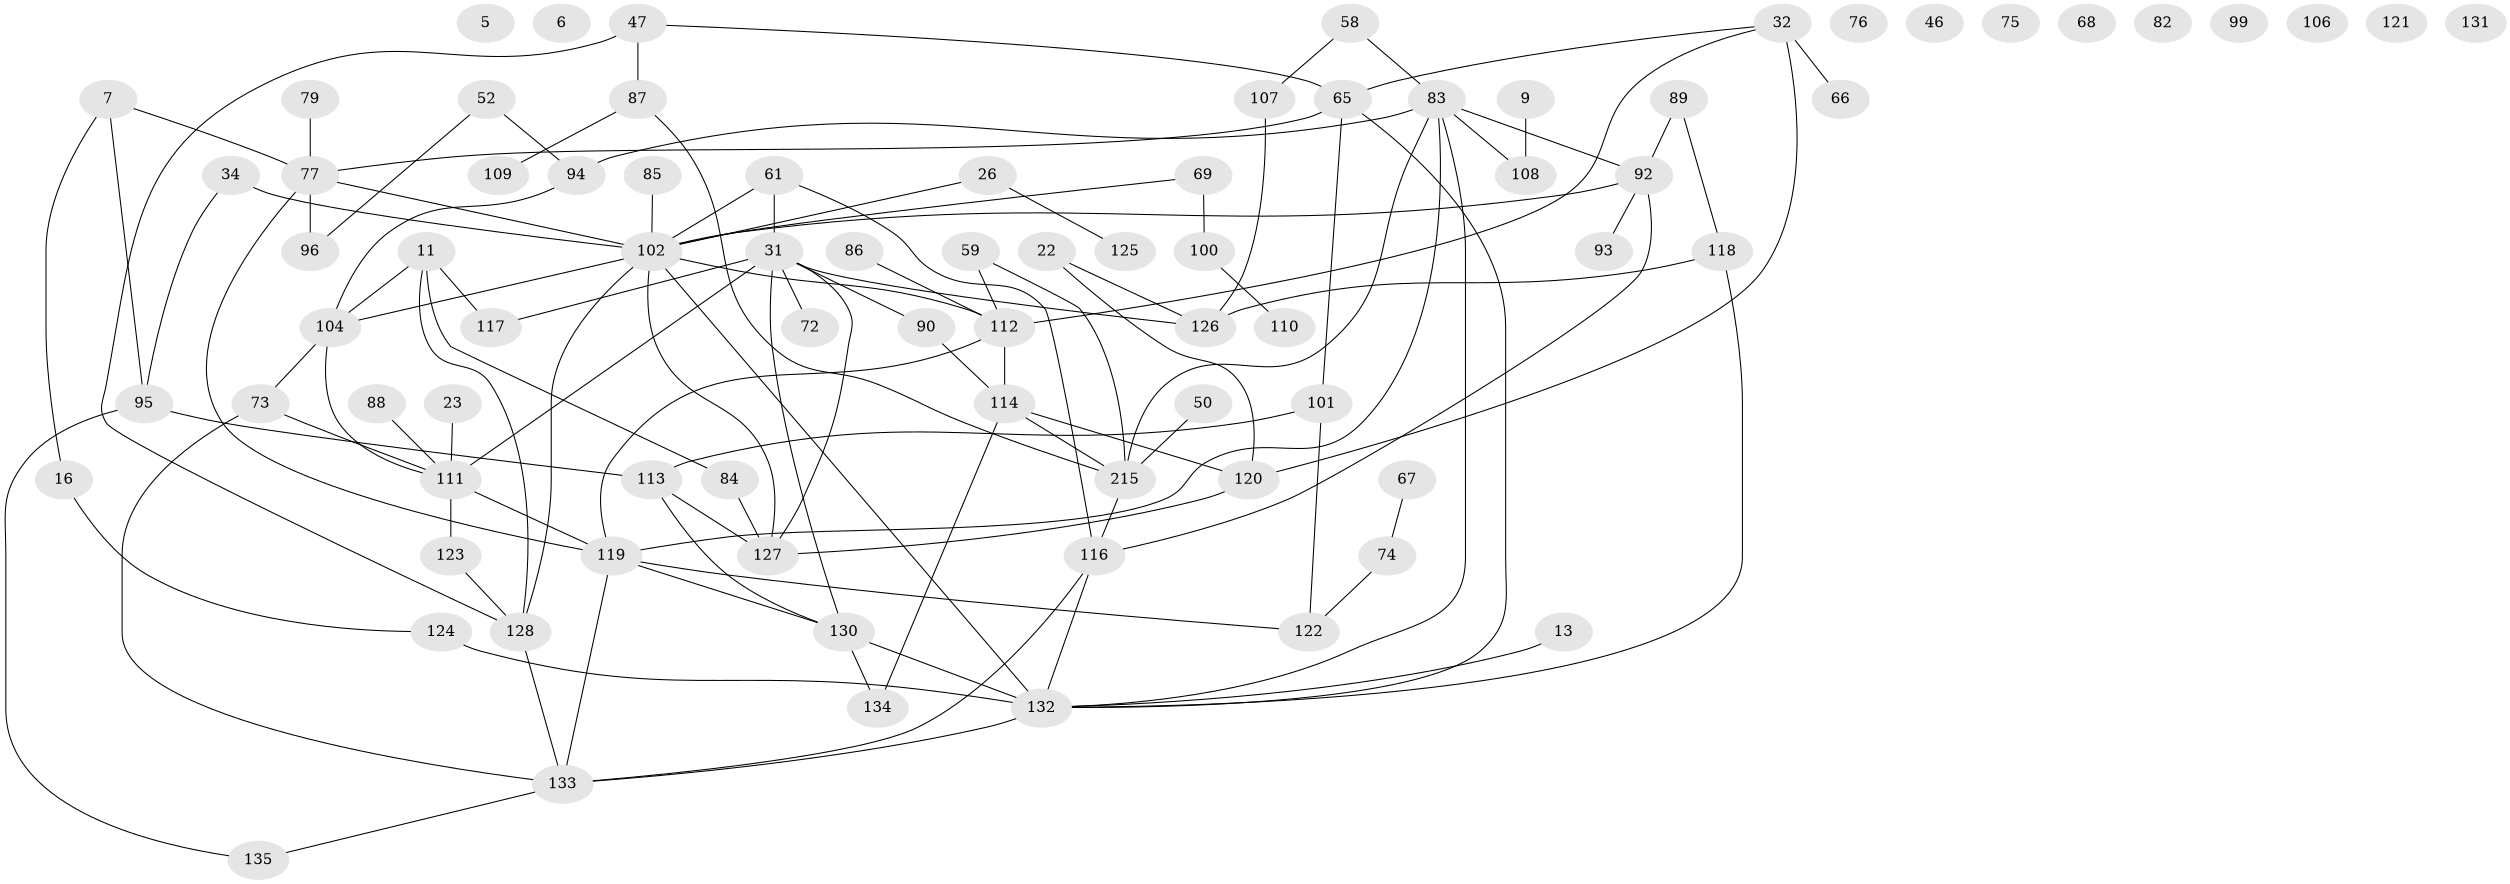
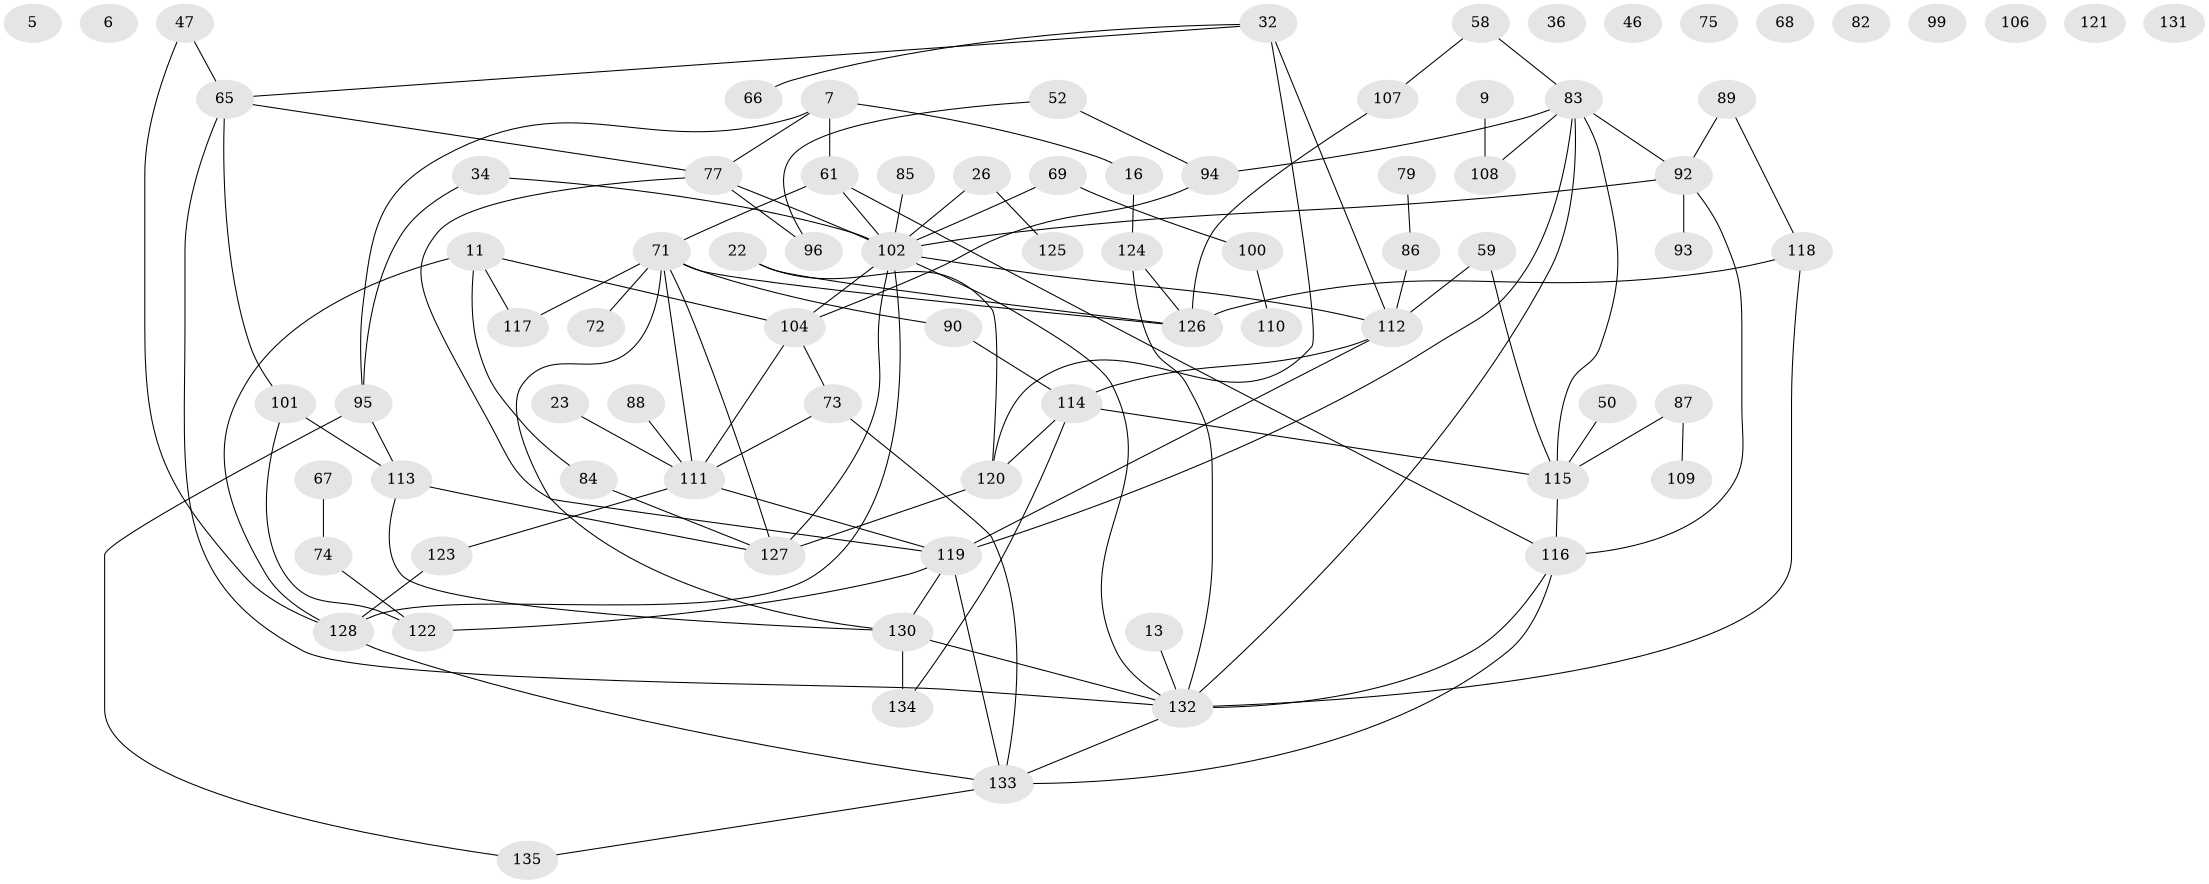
node "76": label "76" -> "36"
edge "47" -- "87": removed
edge "79" -- "77": now "79" -- "86"
edge "7" -- "61": added
node "31": label "31" -> "71"
edge "124" -- "126": added
node "215": label "215" -> "115"
